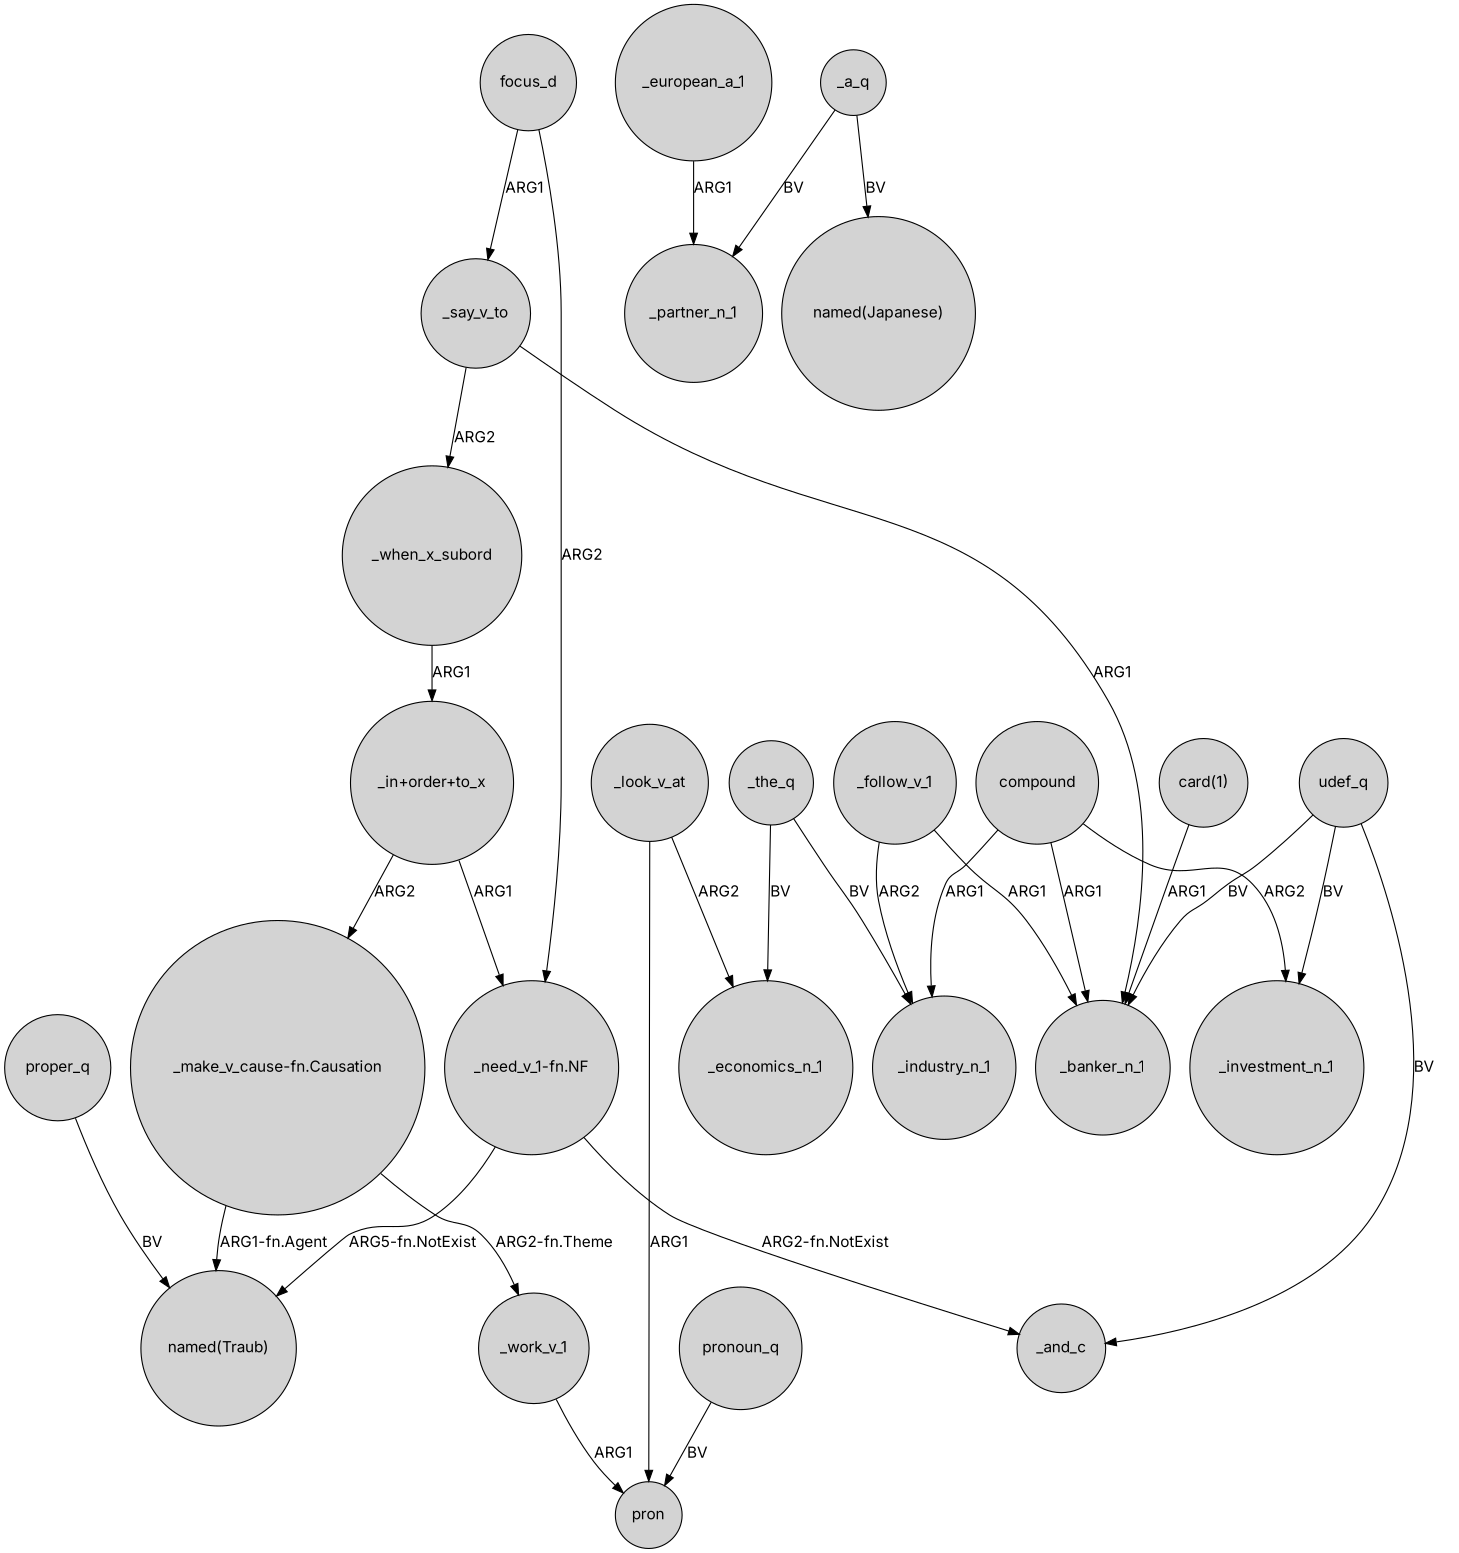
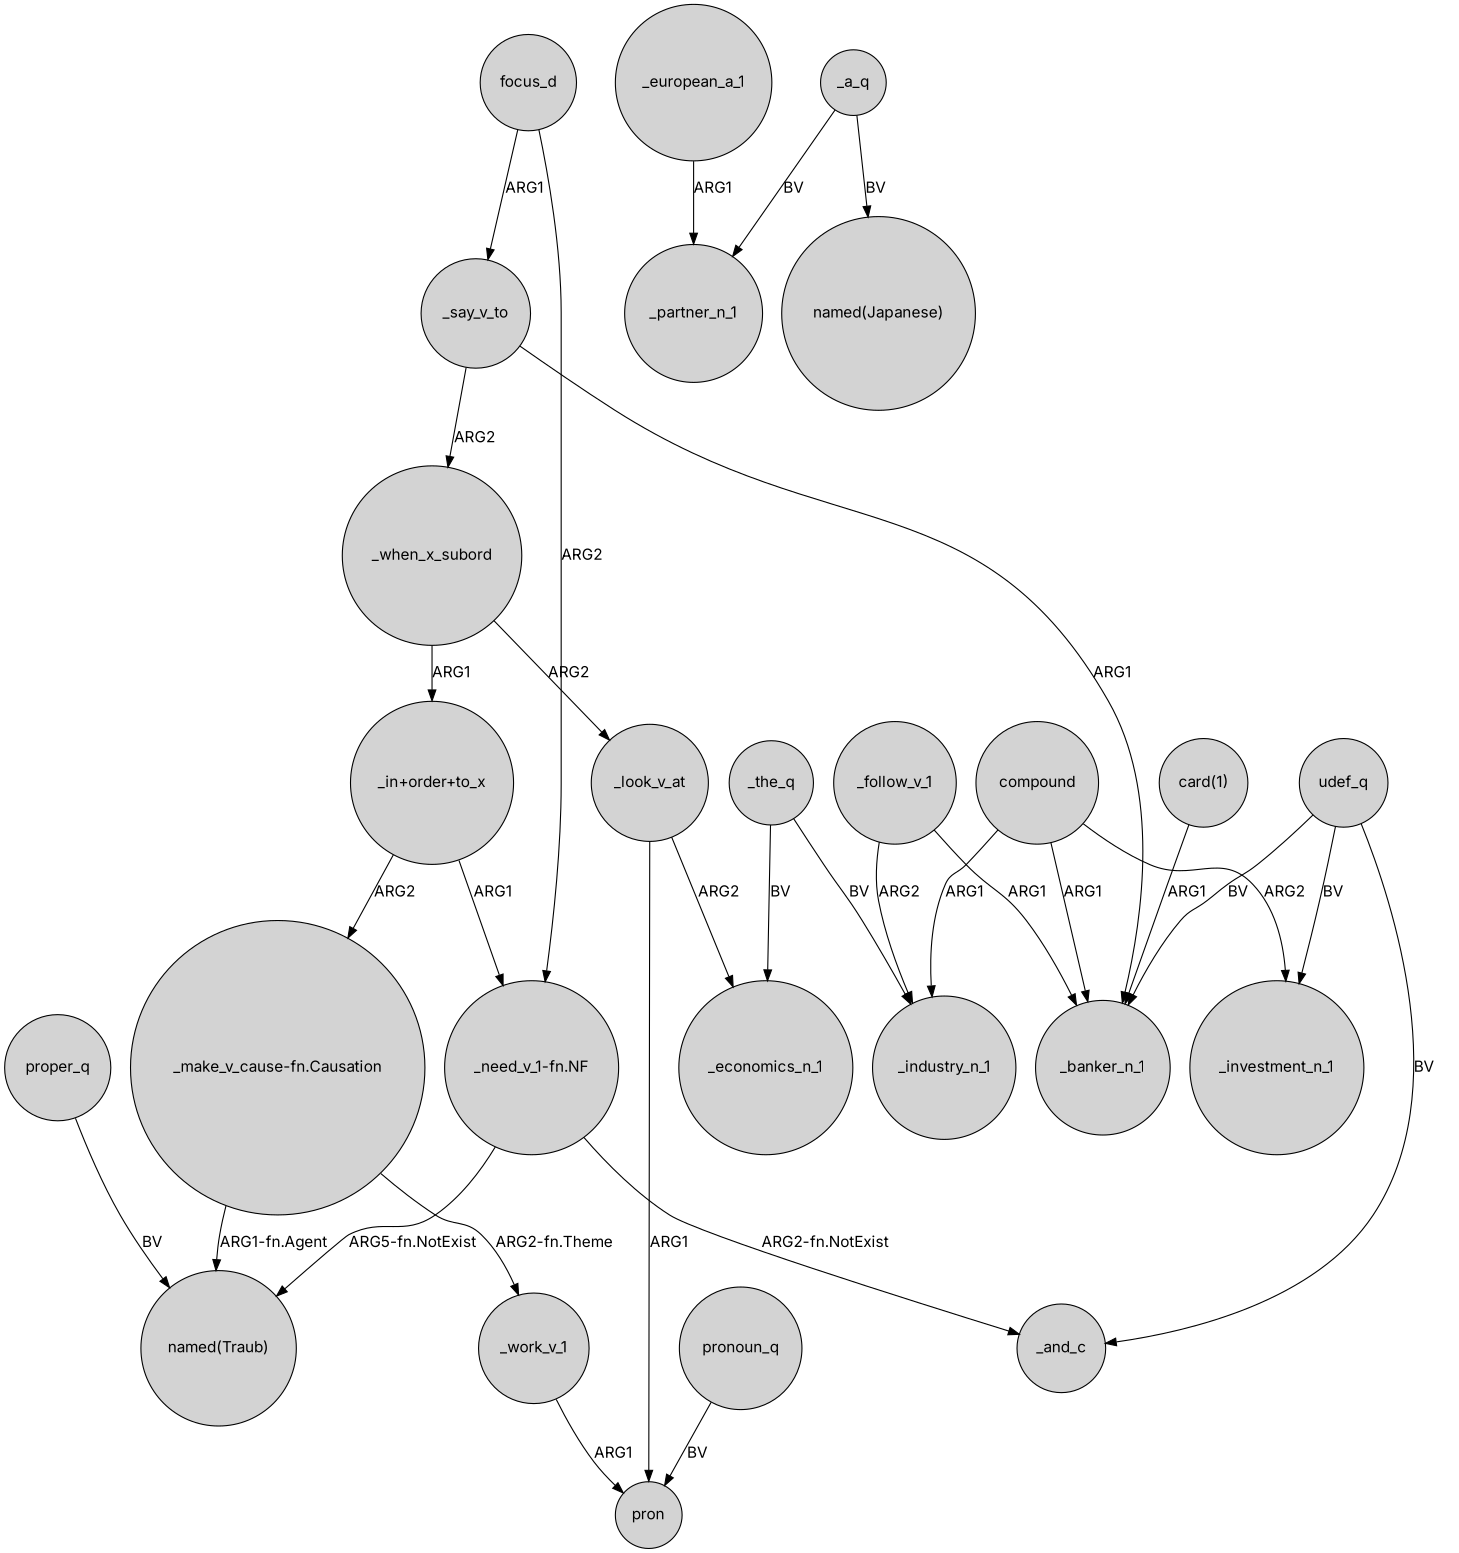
edge "_when_x_subord" -> "_look_v_at": added, label "ARG2"
